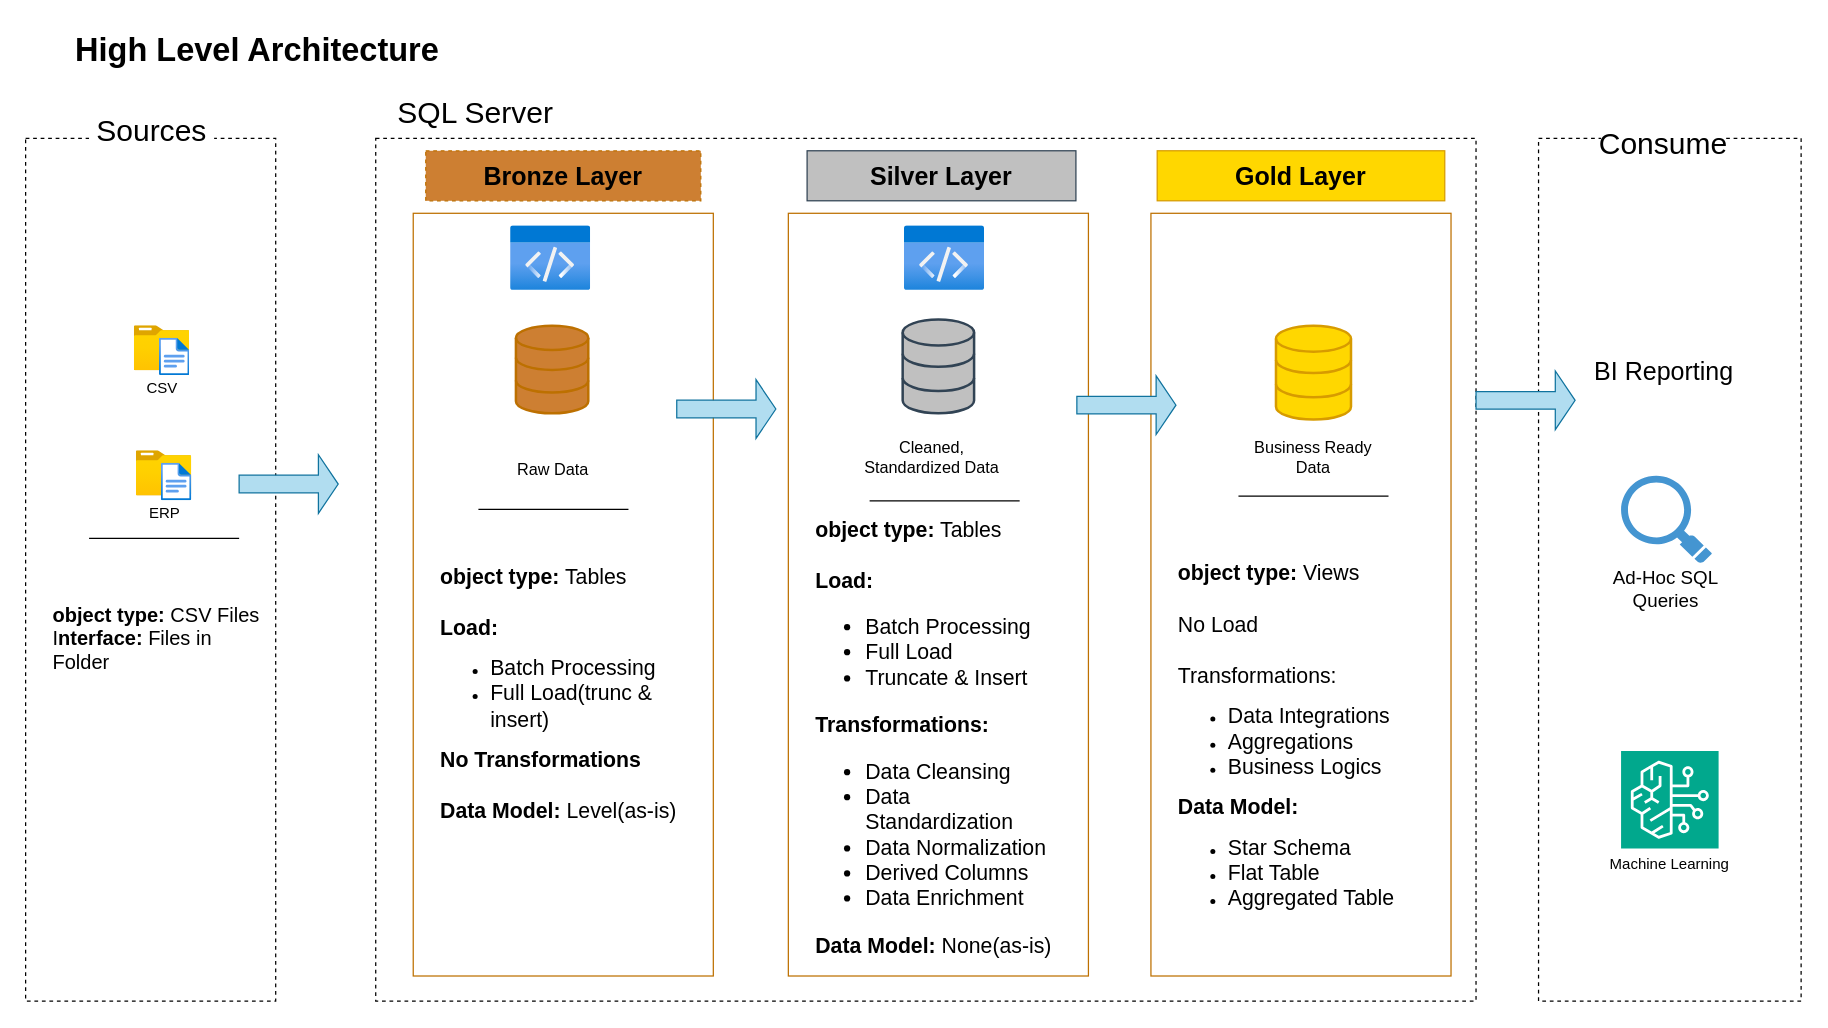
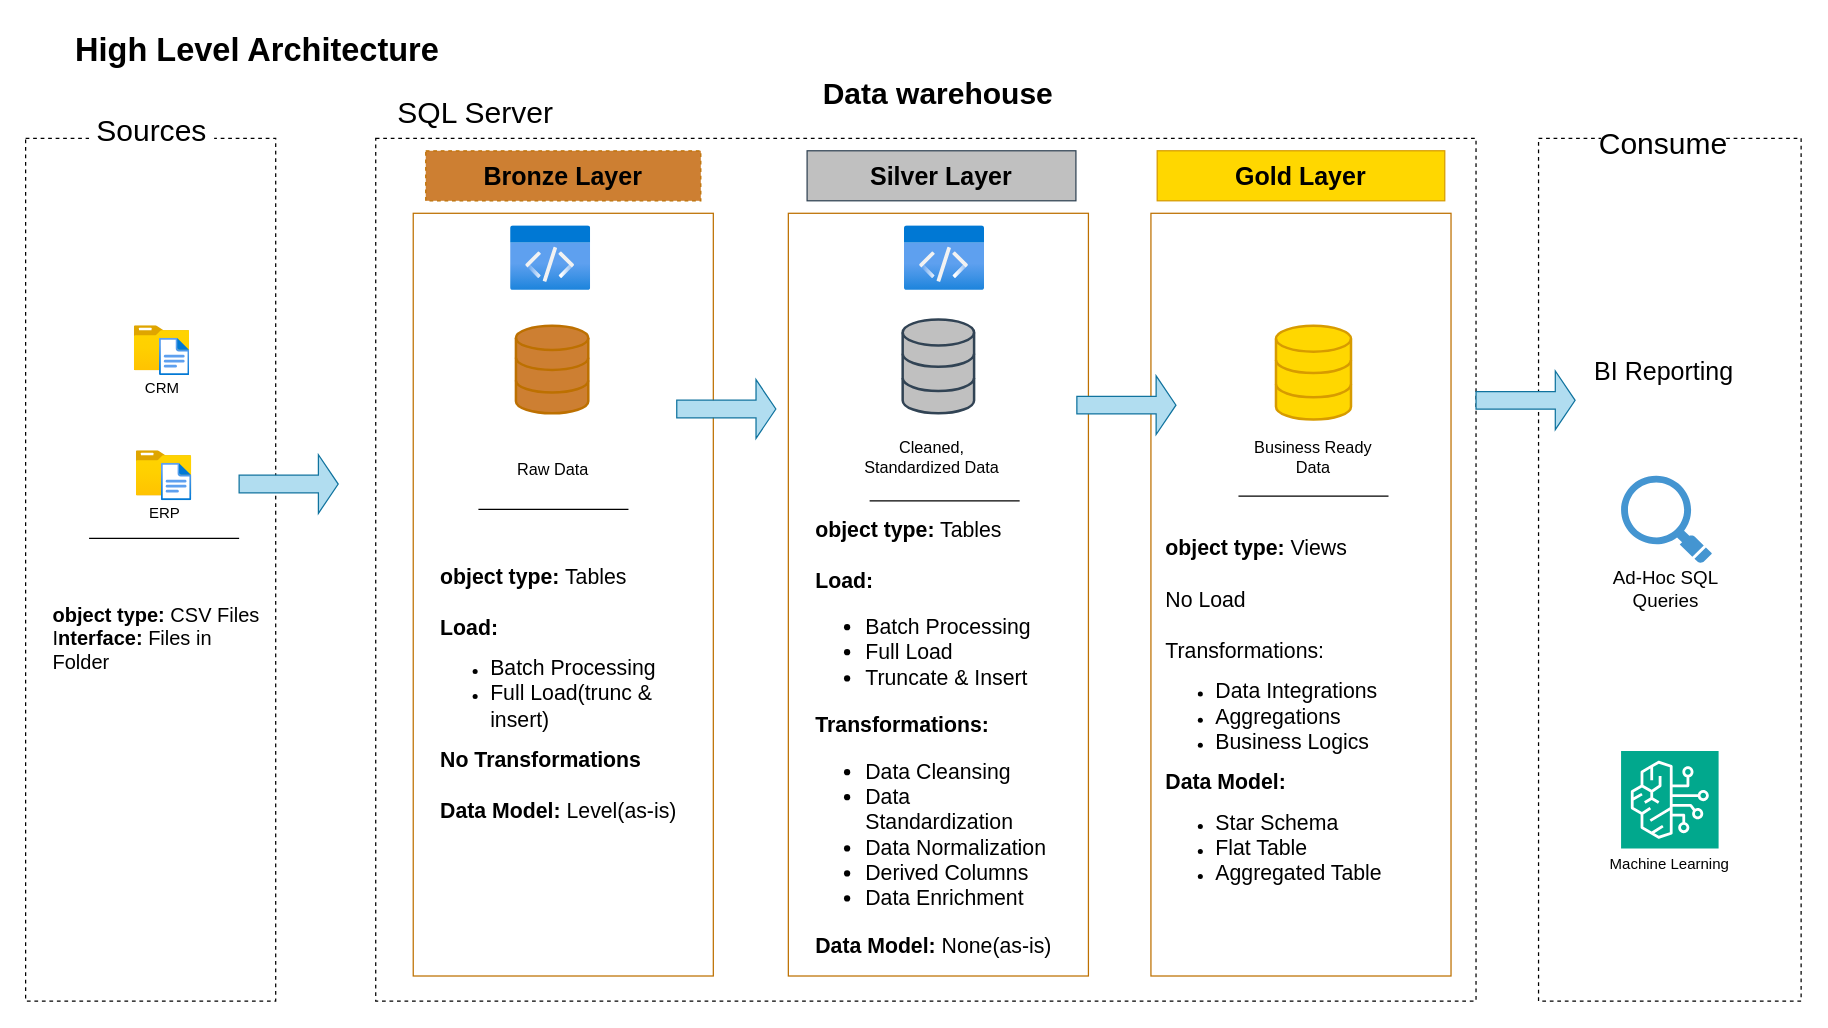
node "Data warehouse": added
node "CSV": label "CSV" -> "CRM"
node "object type: Views No Load Transformations: Data Integrations Aggregations Business Logics Data Model: Star Schema Flat Table Aggregated Table": moved (1307, 744) -> (1294, 719)
